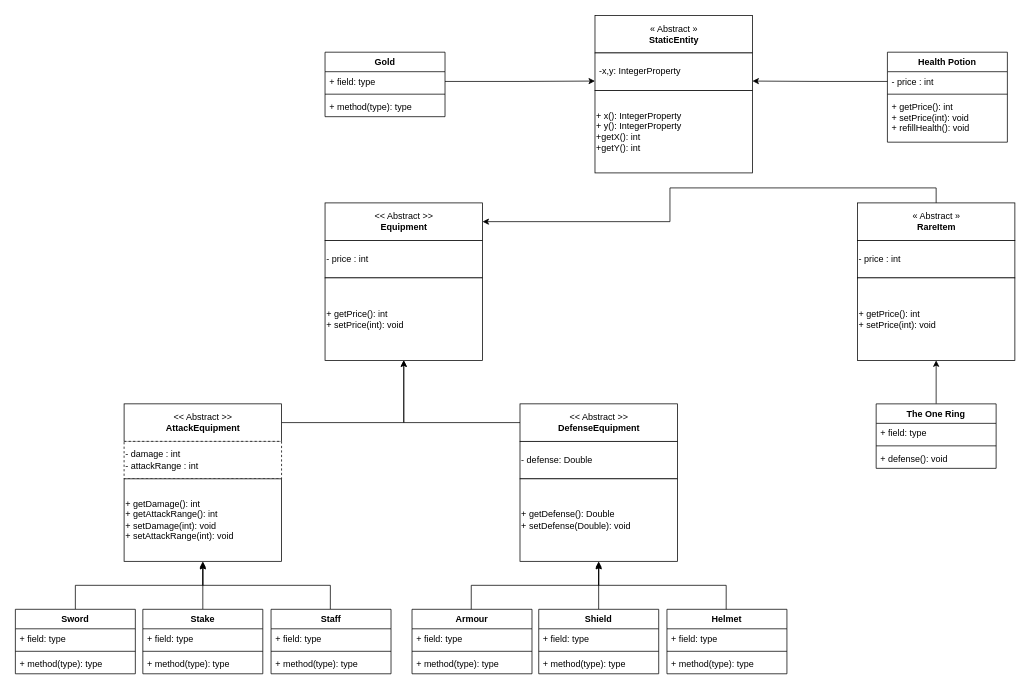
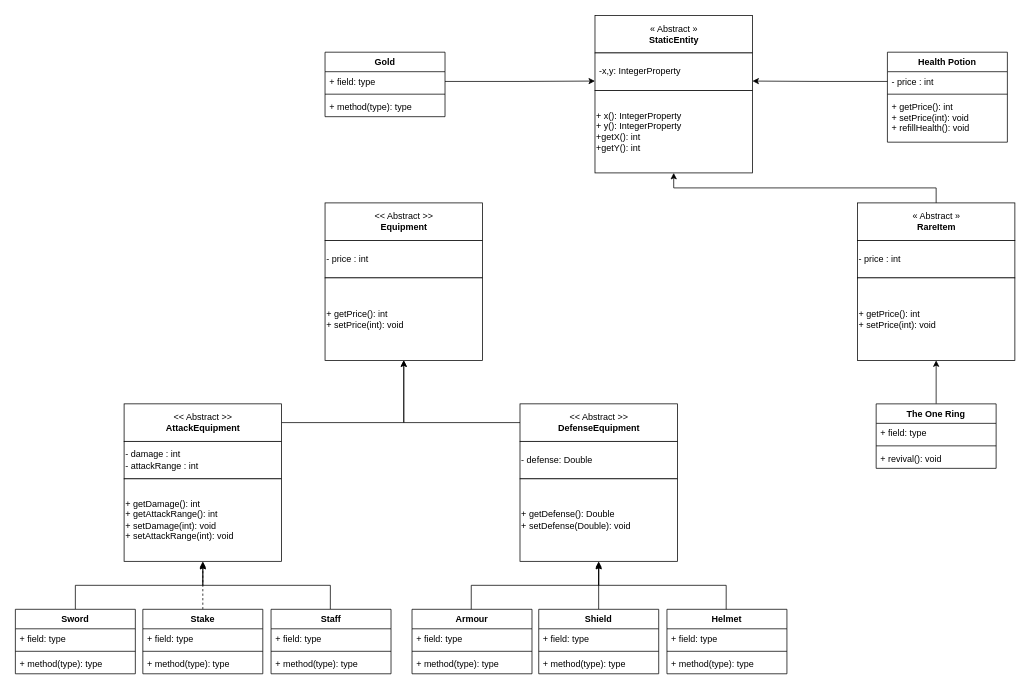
edge "« Abstract » RareItem" -> "<< Abstract >> Equipment": now "« Abstract » RareItem" -> "+ x(): IntegerProperty + y(): IntegerProperty +getX(): int +getY(): int"
node "+ defense(): void": label "+ defense(): void" -> "+ revival(): void"
node "- damage : int - attackRange : int": style dashed -> solid
edge "Stake" -> "+ getDamage(): int + getAttackRange(): int + setDamage(int): void + setAttackRange(int): void": style solid -> dashed
